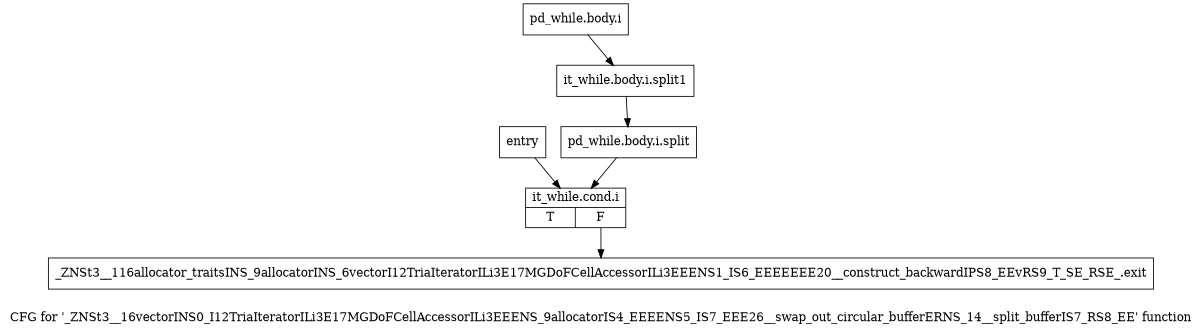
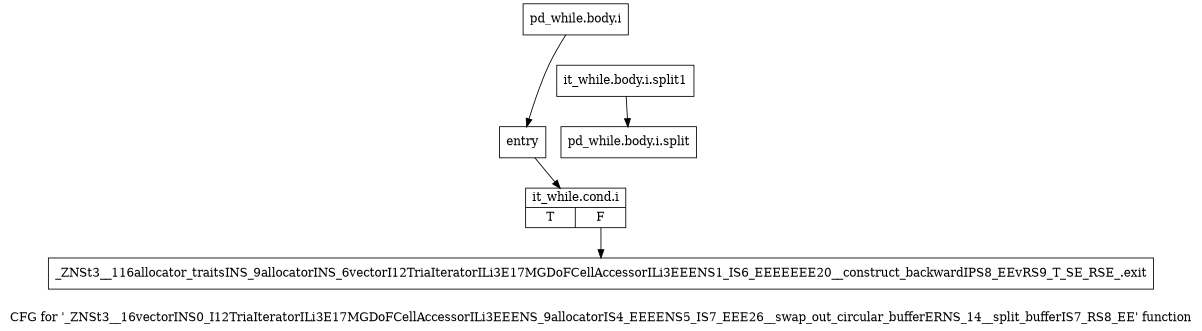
edge "pd_while.body.i" -> "it_while.body.i.split1": now "pd_while.body.i" -> "entry"
edge "pd_while.body.i.split" -> "it_while.cond.i": removed
